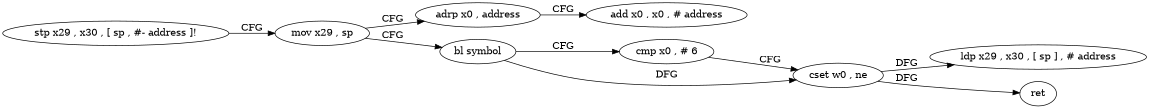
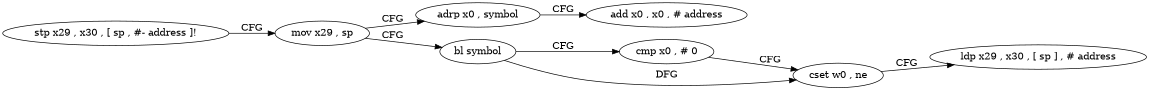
node "adrp x0 , address": label "adrp x0 , address" -> "adrp x0 , symbol"
node "cmp x0 , # 6": label "cmp x0 , # 6" -> "cmp x0 , # 0"
edge "cset w0 , ne" -> "ldp x29 , x30 , [ sp ] , # address": label "DFG" -> "CFG"
node "ret": removed
